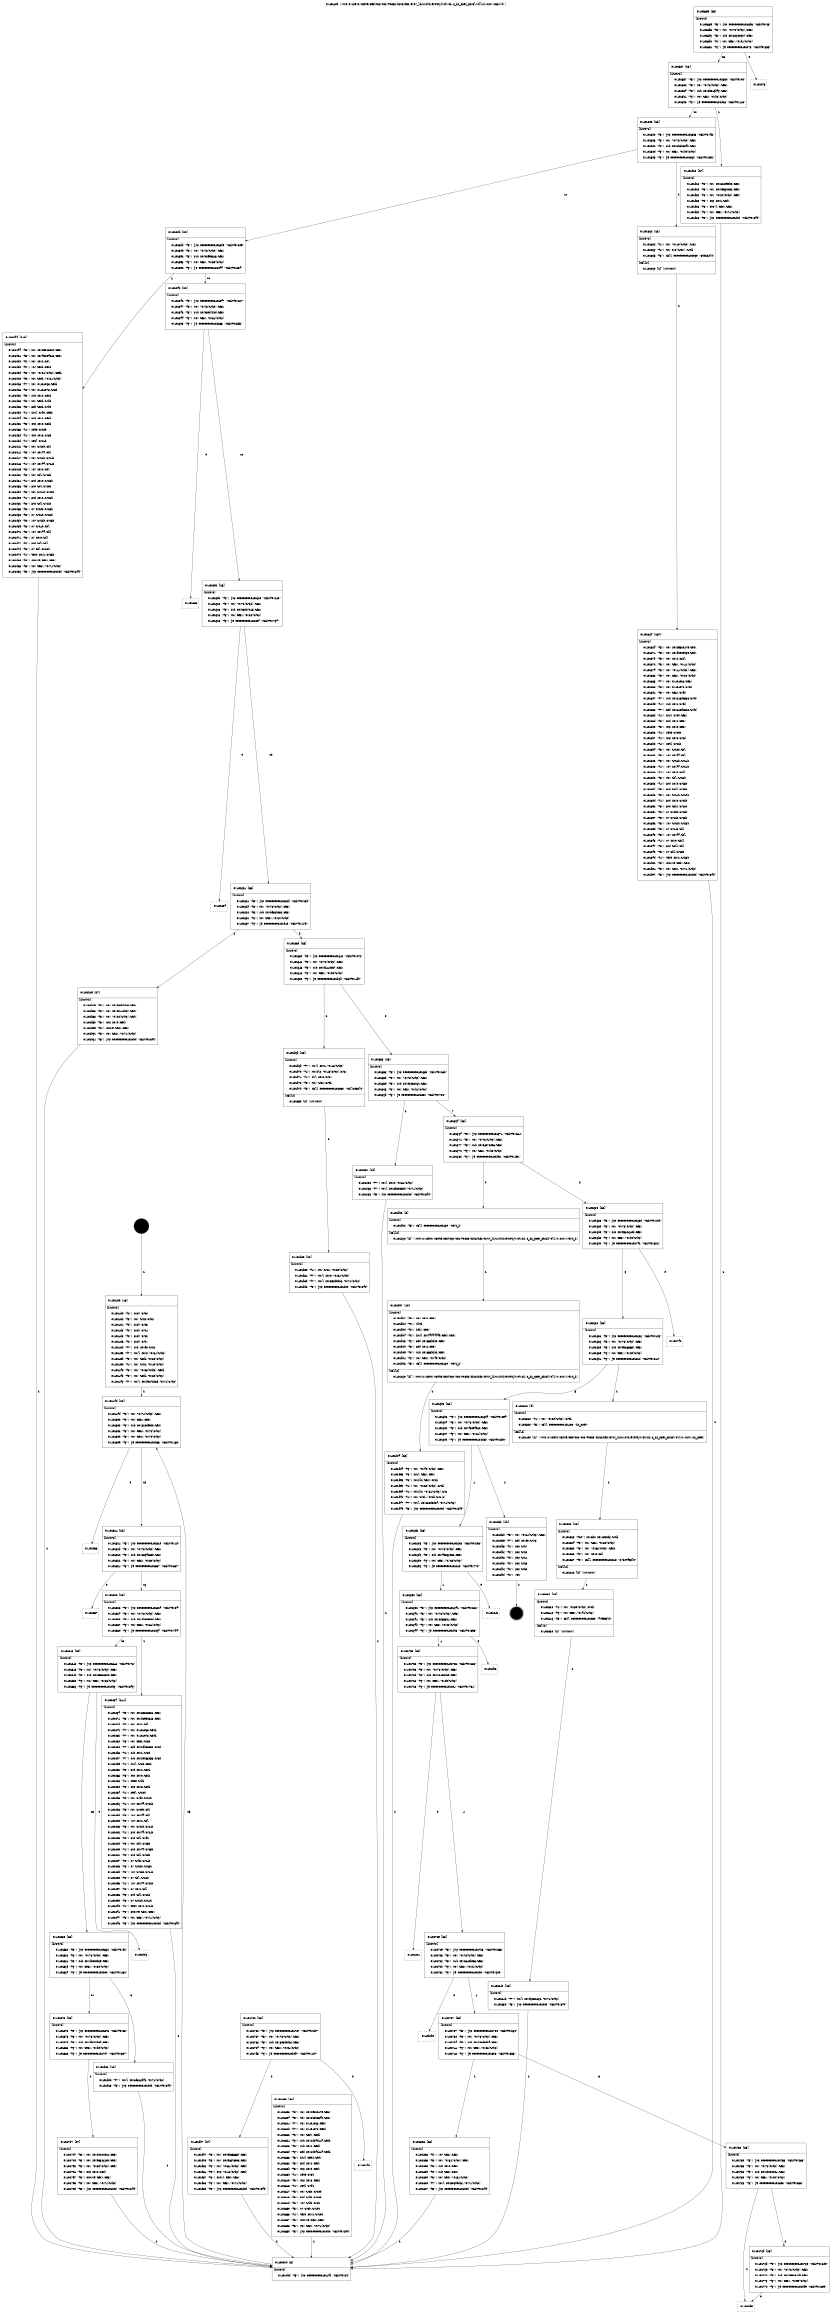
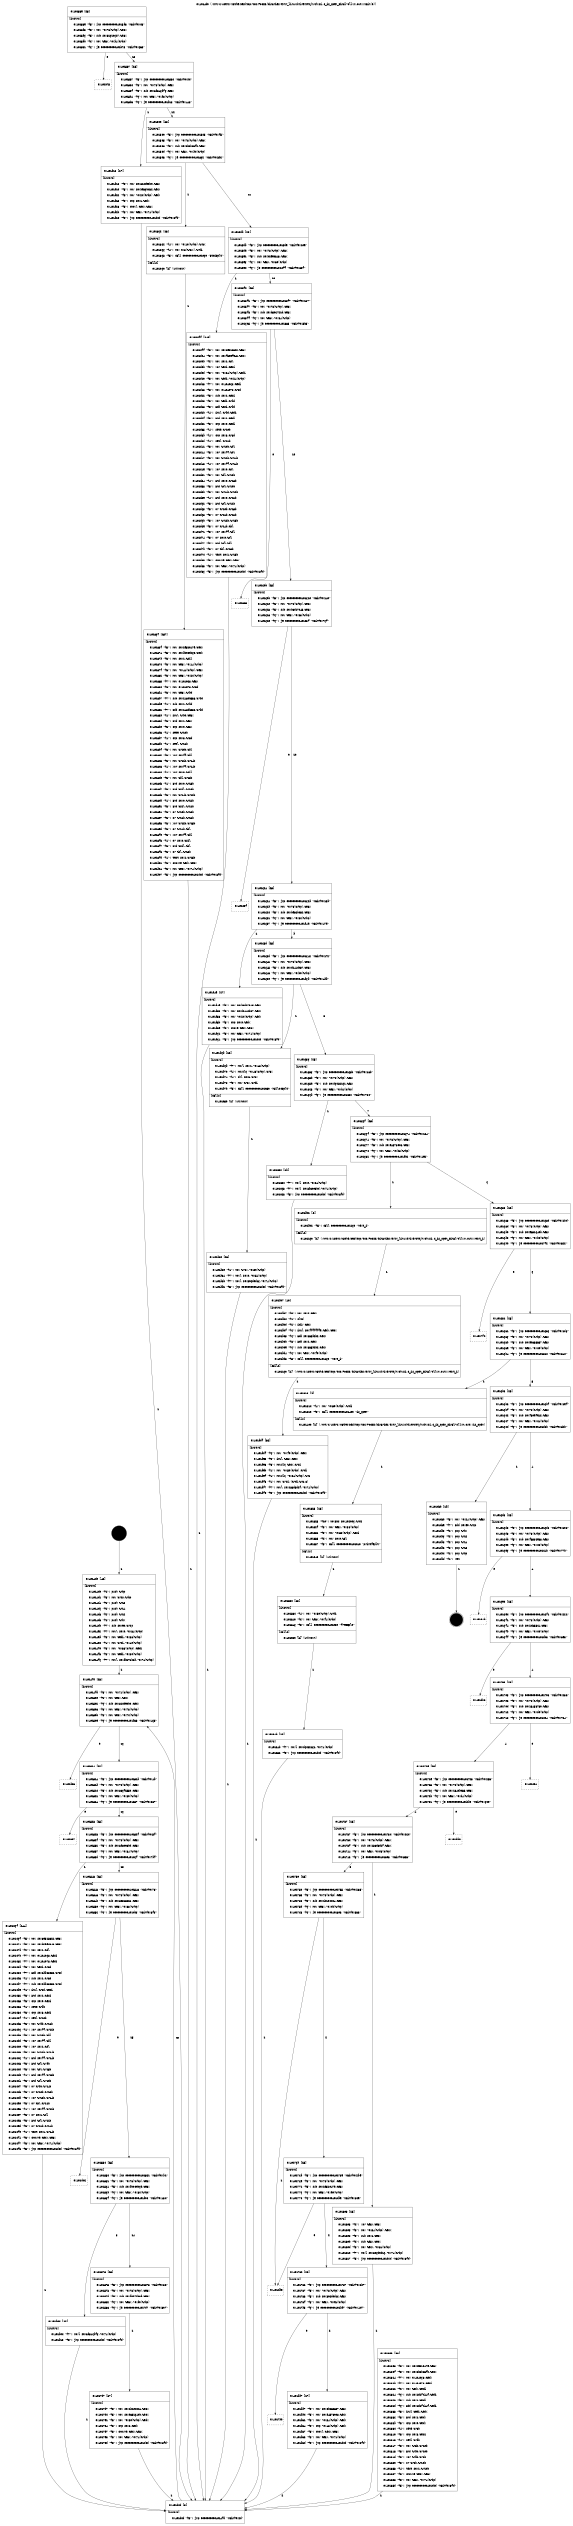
edge "0x401769 [25]" -> "0x401782 [25]": added, label "2"
